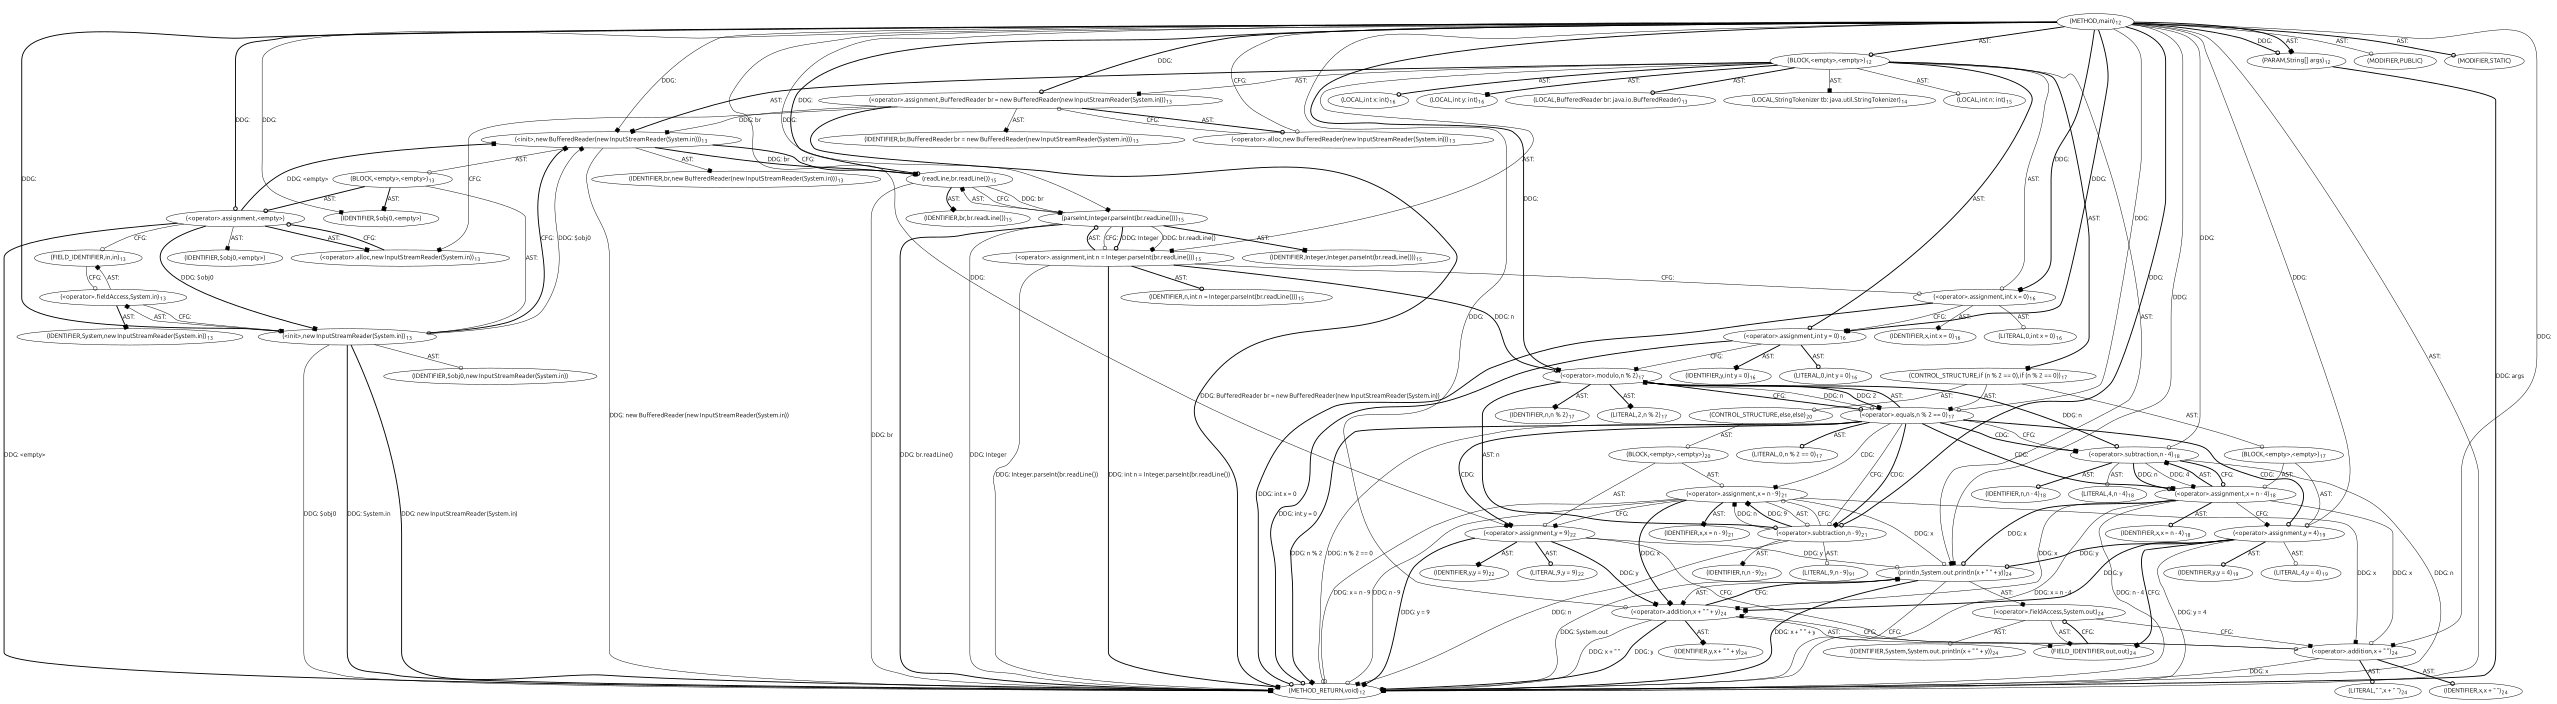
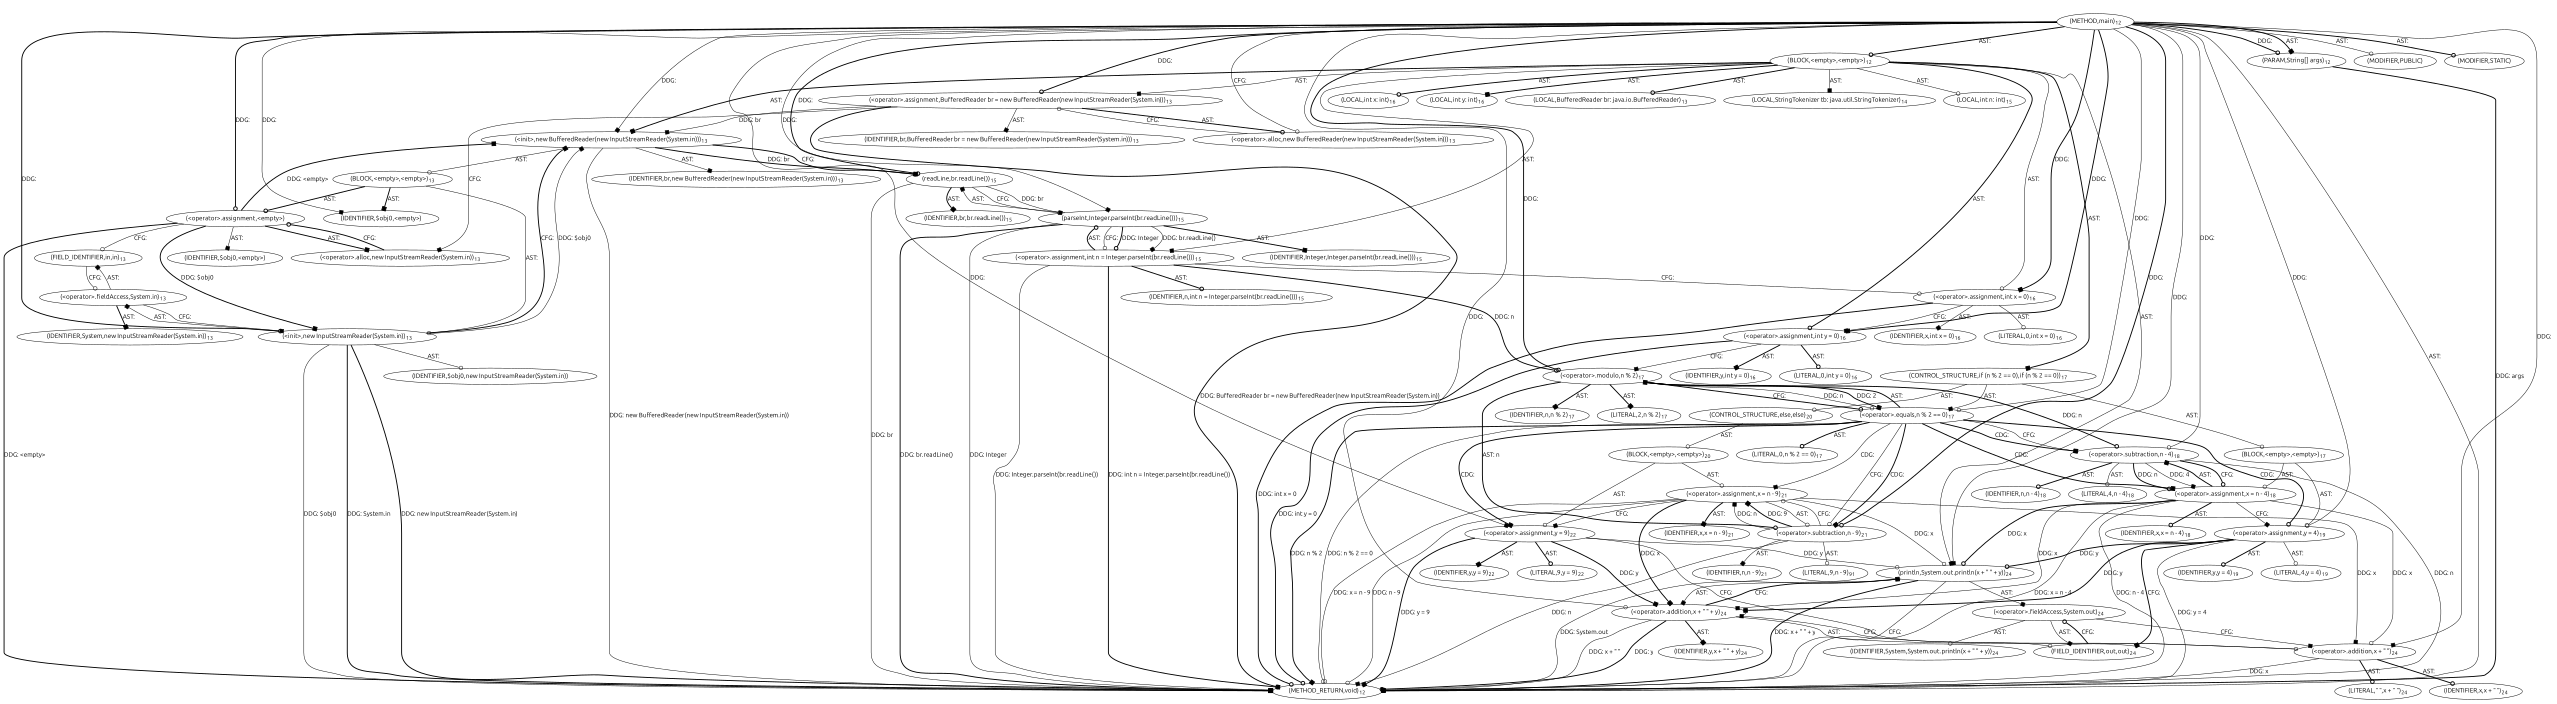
edge "(METHOD,main)" -> "(<operator>.modulo,n % 2)": arrowhead box -> odot
edge "(<operator>.assignment,y = 9)" -> "(FIELD_IDENTIFIER,out,out)": arrowhead box -> odot
